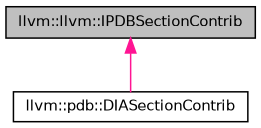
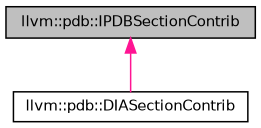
node "llvm::llvm::IPDBSectionContrib": label "llvm::llvm::IPDBSectionContrib" -> "llvm::pdb::IPDBSectionContrib"
